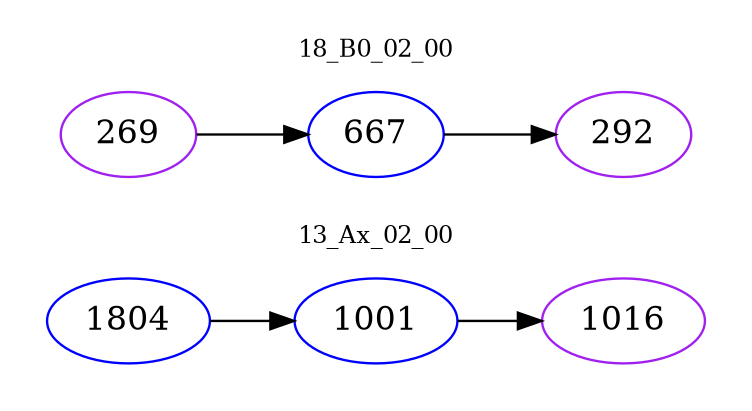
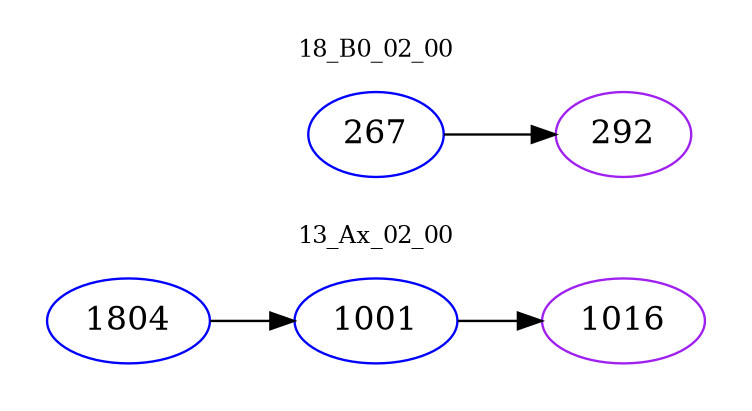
node "269": removed
node "667": label "667" -> "267"
